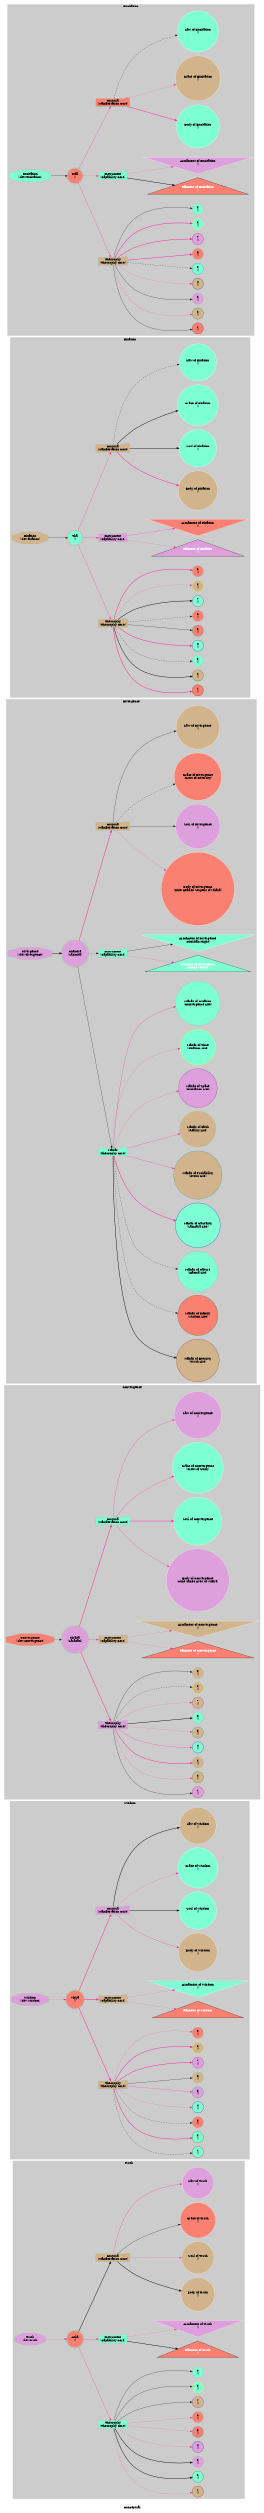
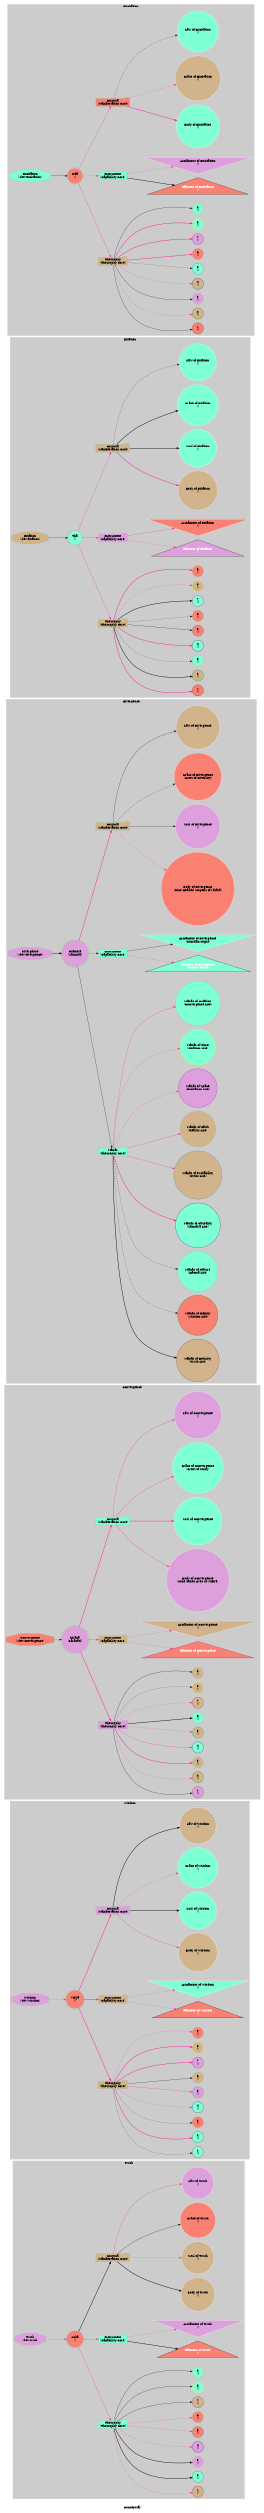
node "Raiment of Convergence ()": color black -> darkmagenta
